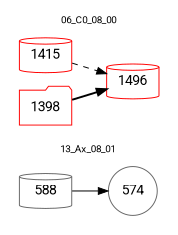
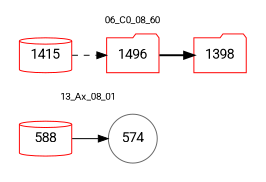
cluster "06_C0_08_00": label "06_C0_08_00" -> "06_C0_08_60"
node "1496": shape cylinder -> folder
edge "1398" -> "1496": reversed
node "588": color gray40 -> red
